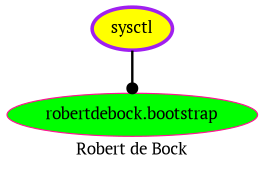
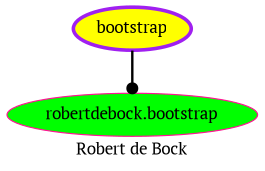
node "sysctl": label "sysctl" -> "bootstrap"
